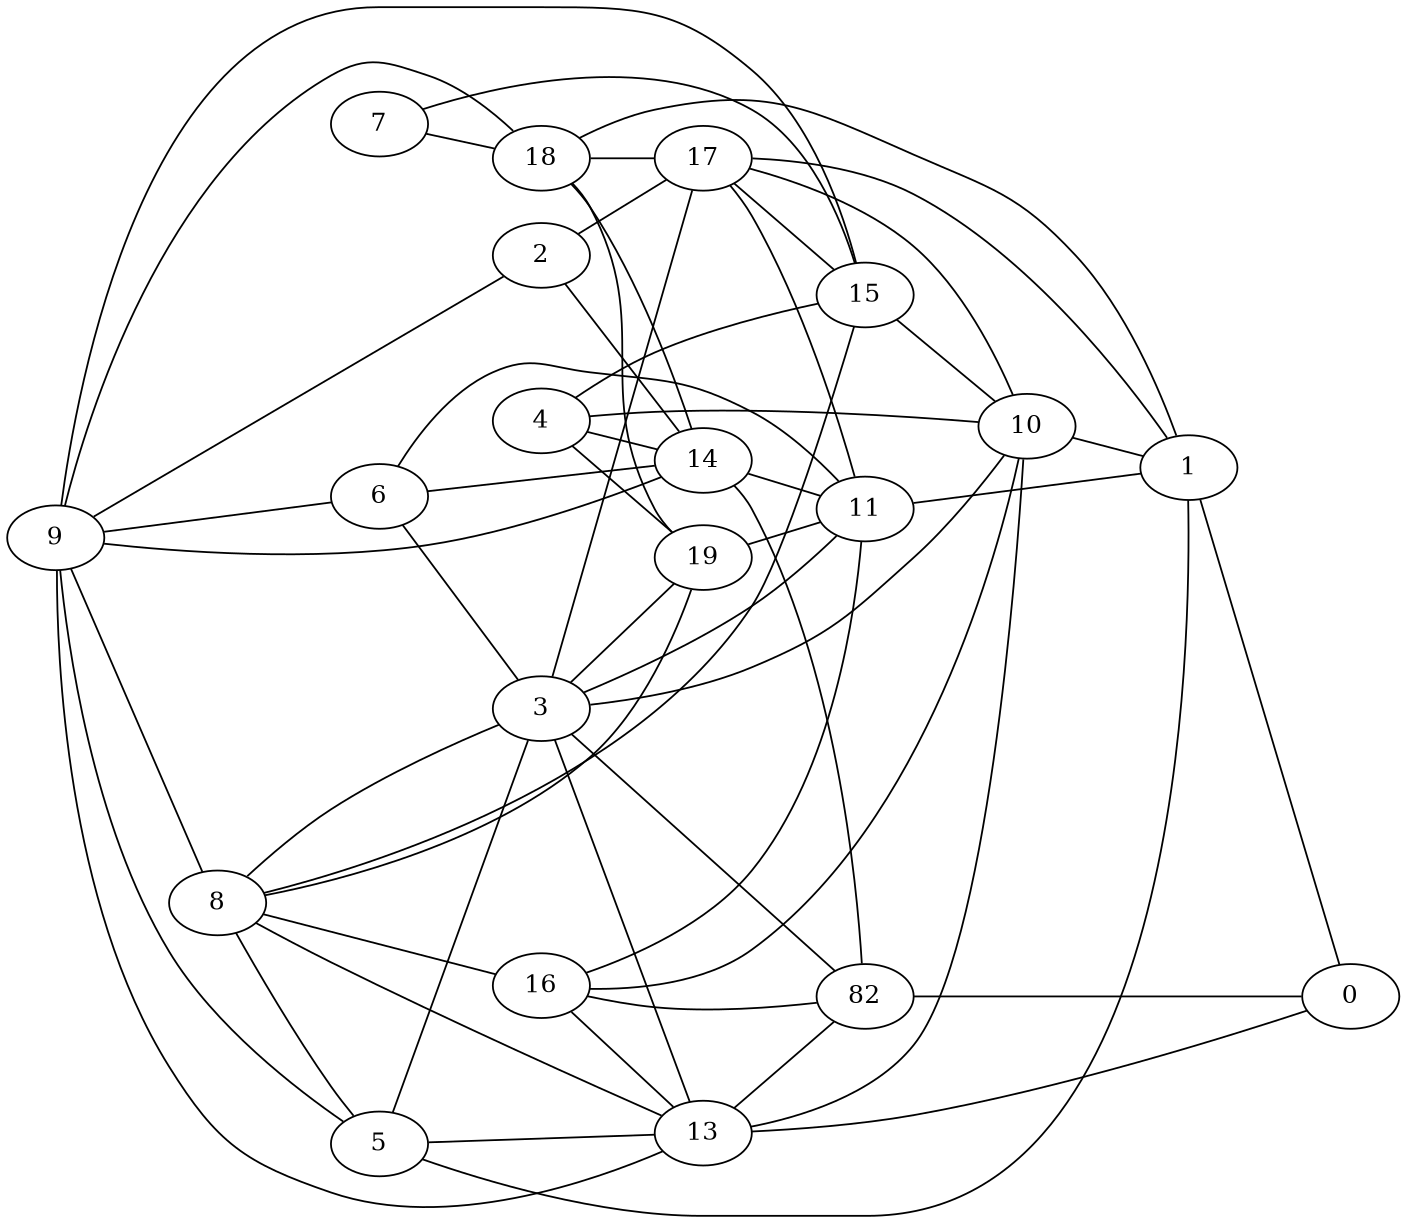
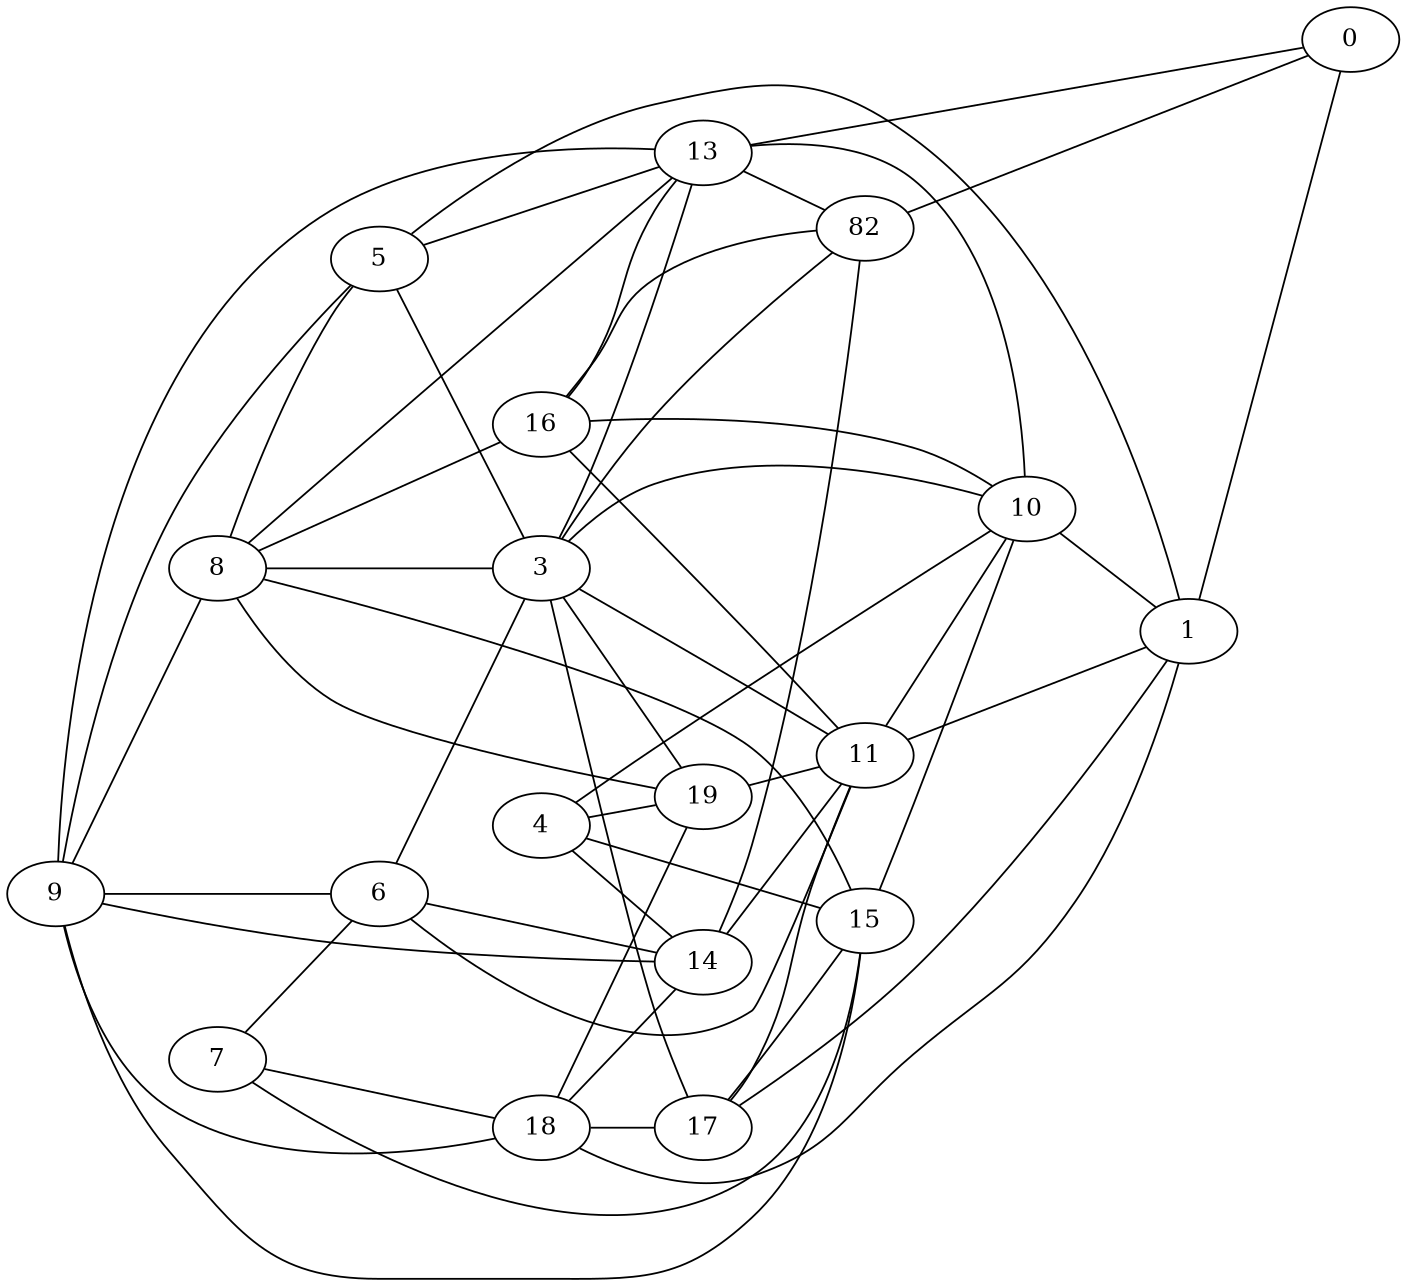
edge "17" -- "10": now "11" -- "10"
node "2": removed
edge "6" -- "7": added
